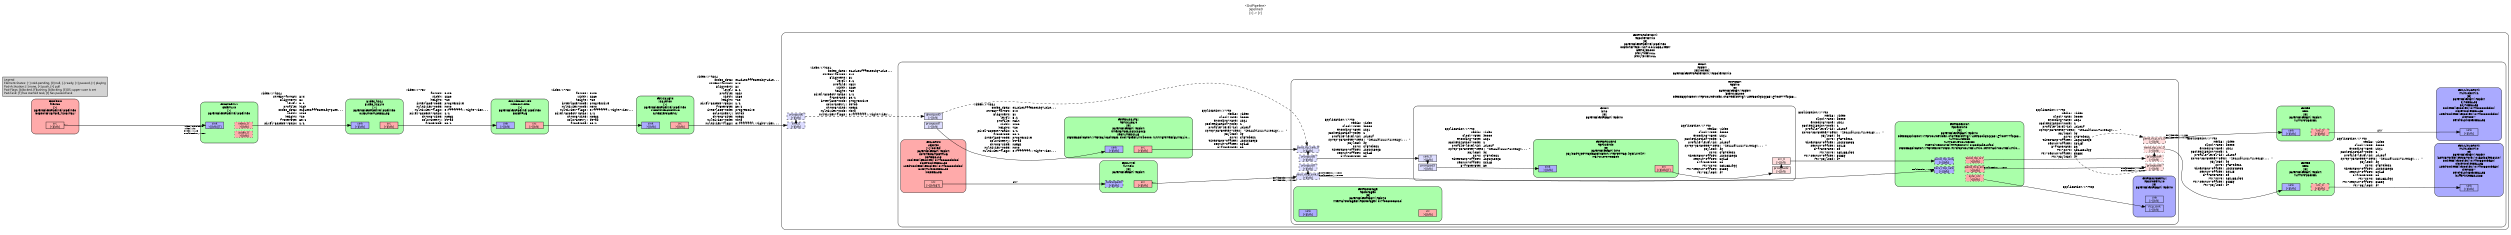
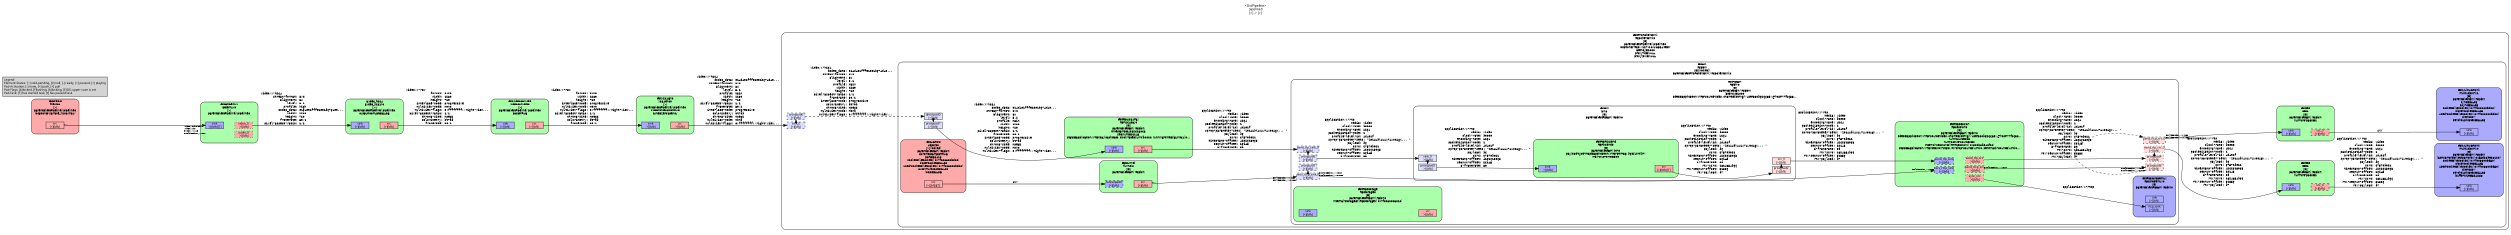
edge "ghostpad0 [>][bfb]" -> "send_rtp_sink_0 [>][bfb]": now "ghostpad0 [>][bfb]" -> "proxypad1 [>][bfb]"
